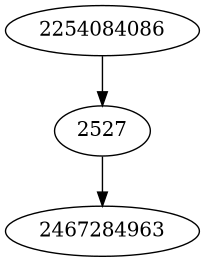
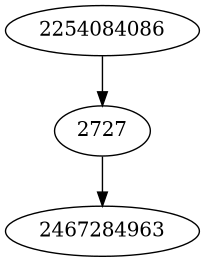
node "2527": label "2527" -> "2727"
